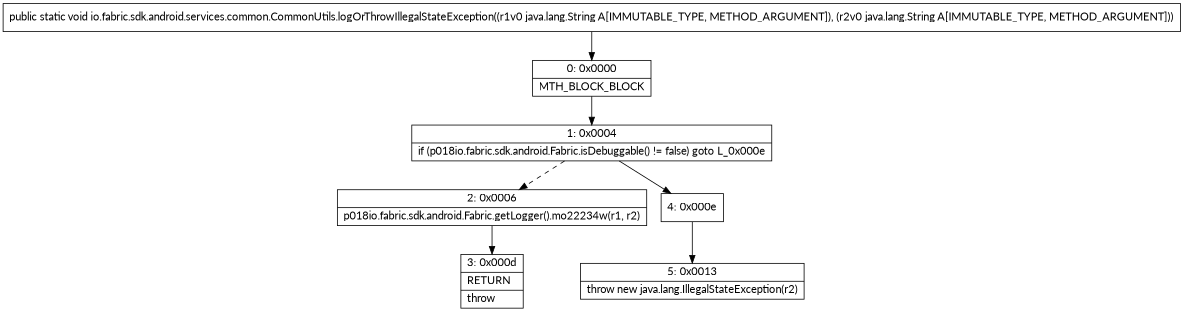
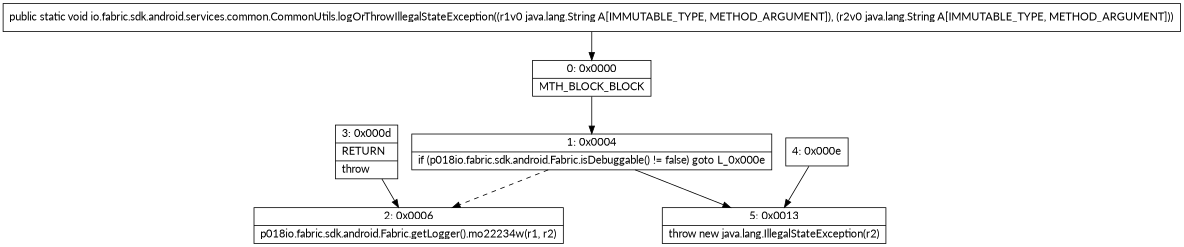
edge "1: 0x0004" -> "4: 0x000e": now "1: 0x0004" -> "5: 0x0013"
edge "2: 0x0006" -> "3: 0x000d": reversed
